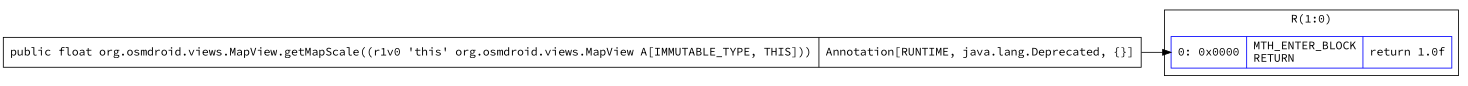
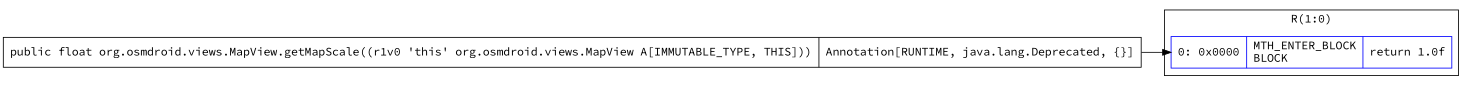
node "0: 0x0000": text "RETURN" -> "BLOCK"
